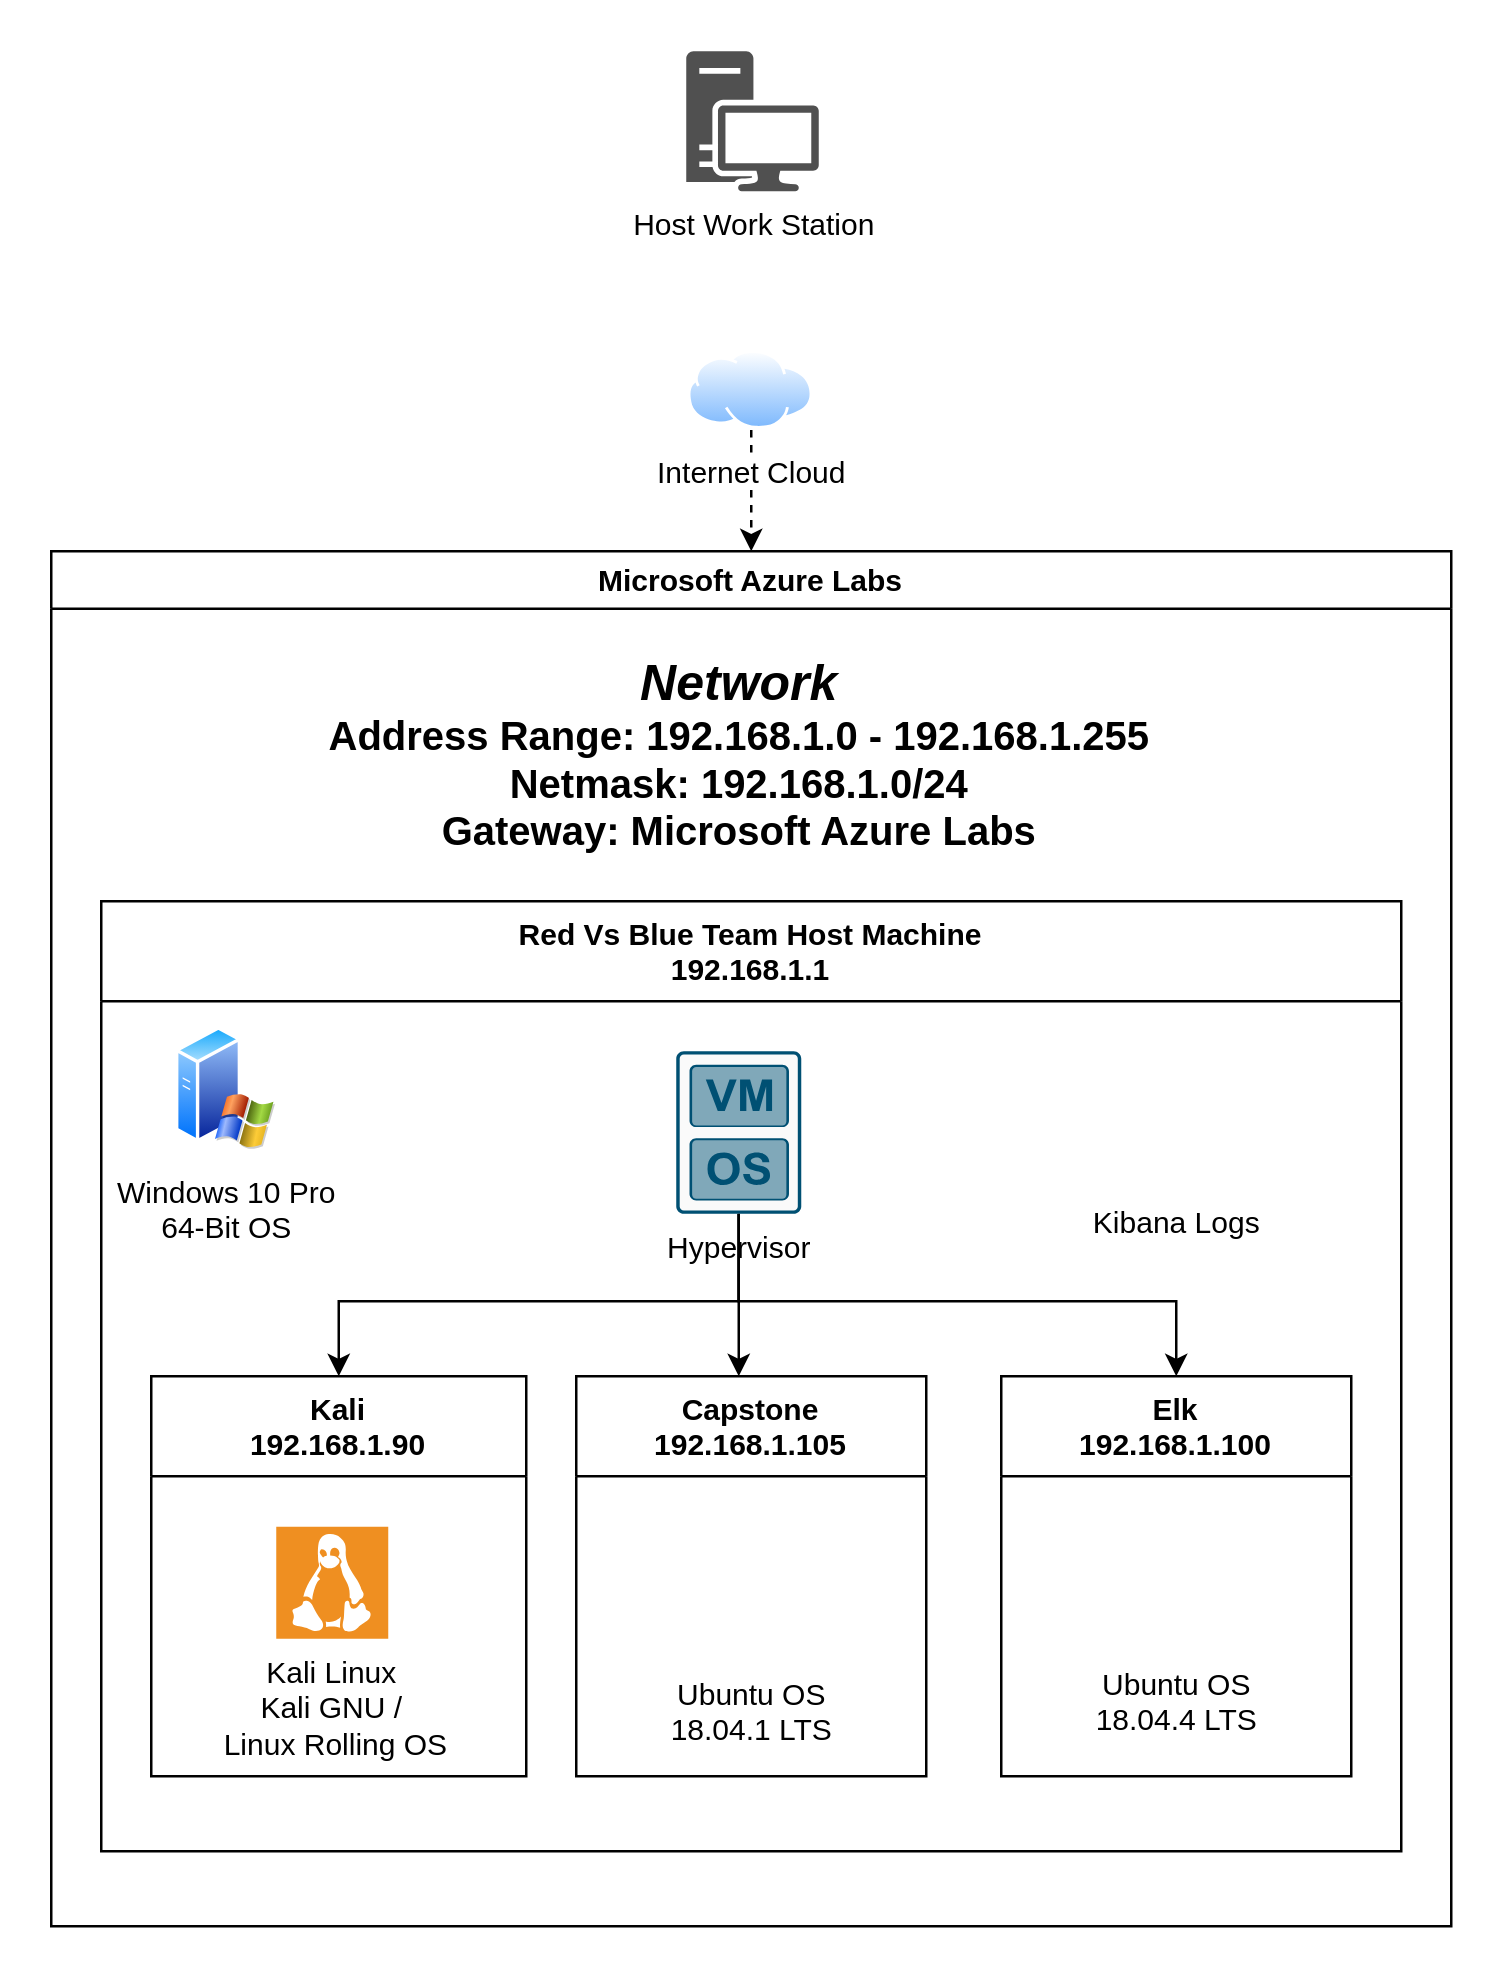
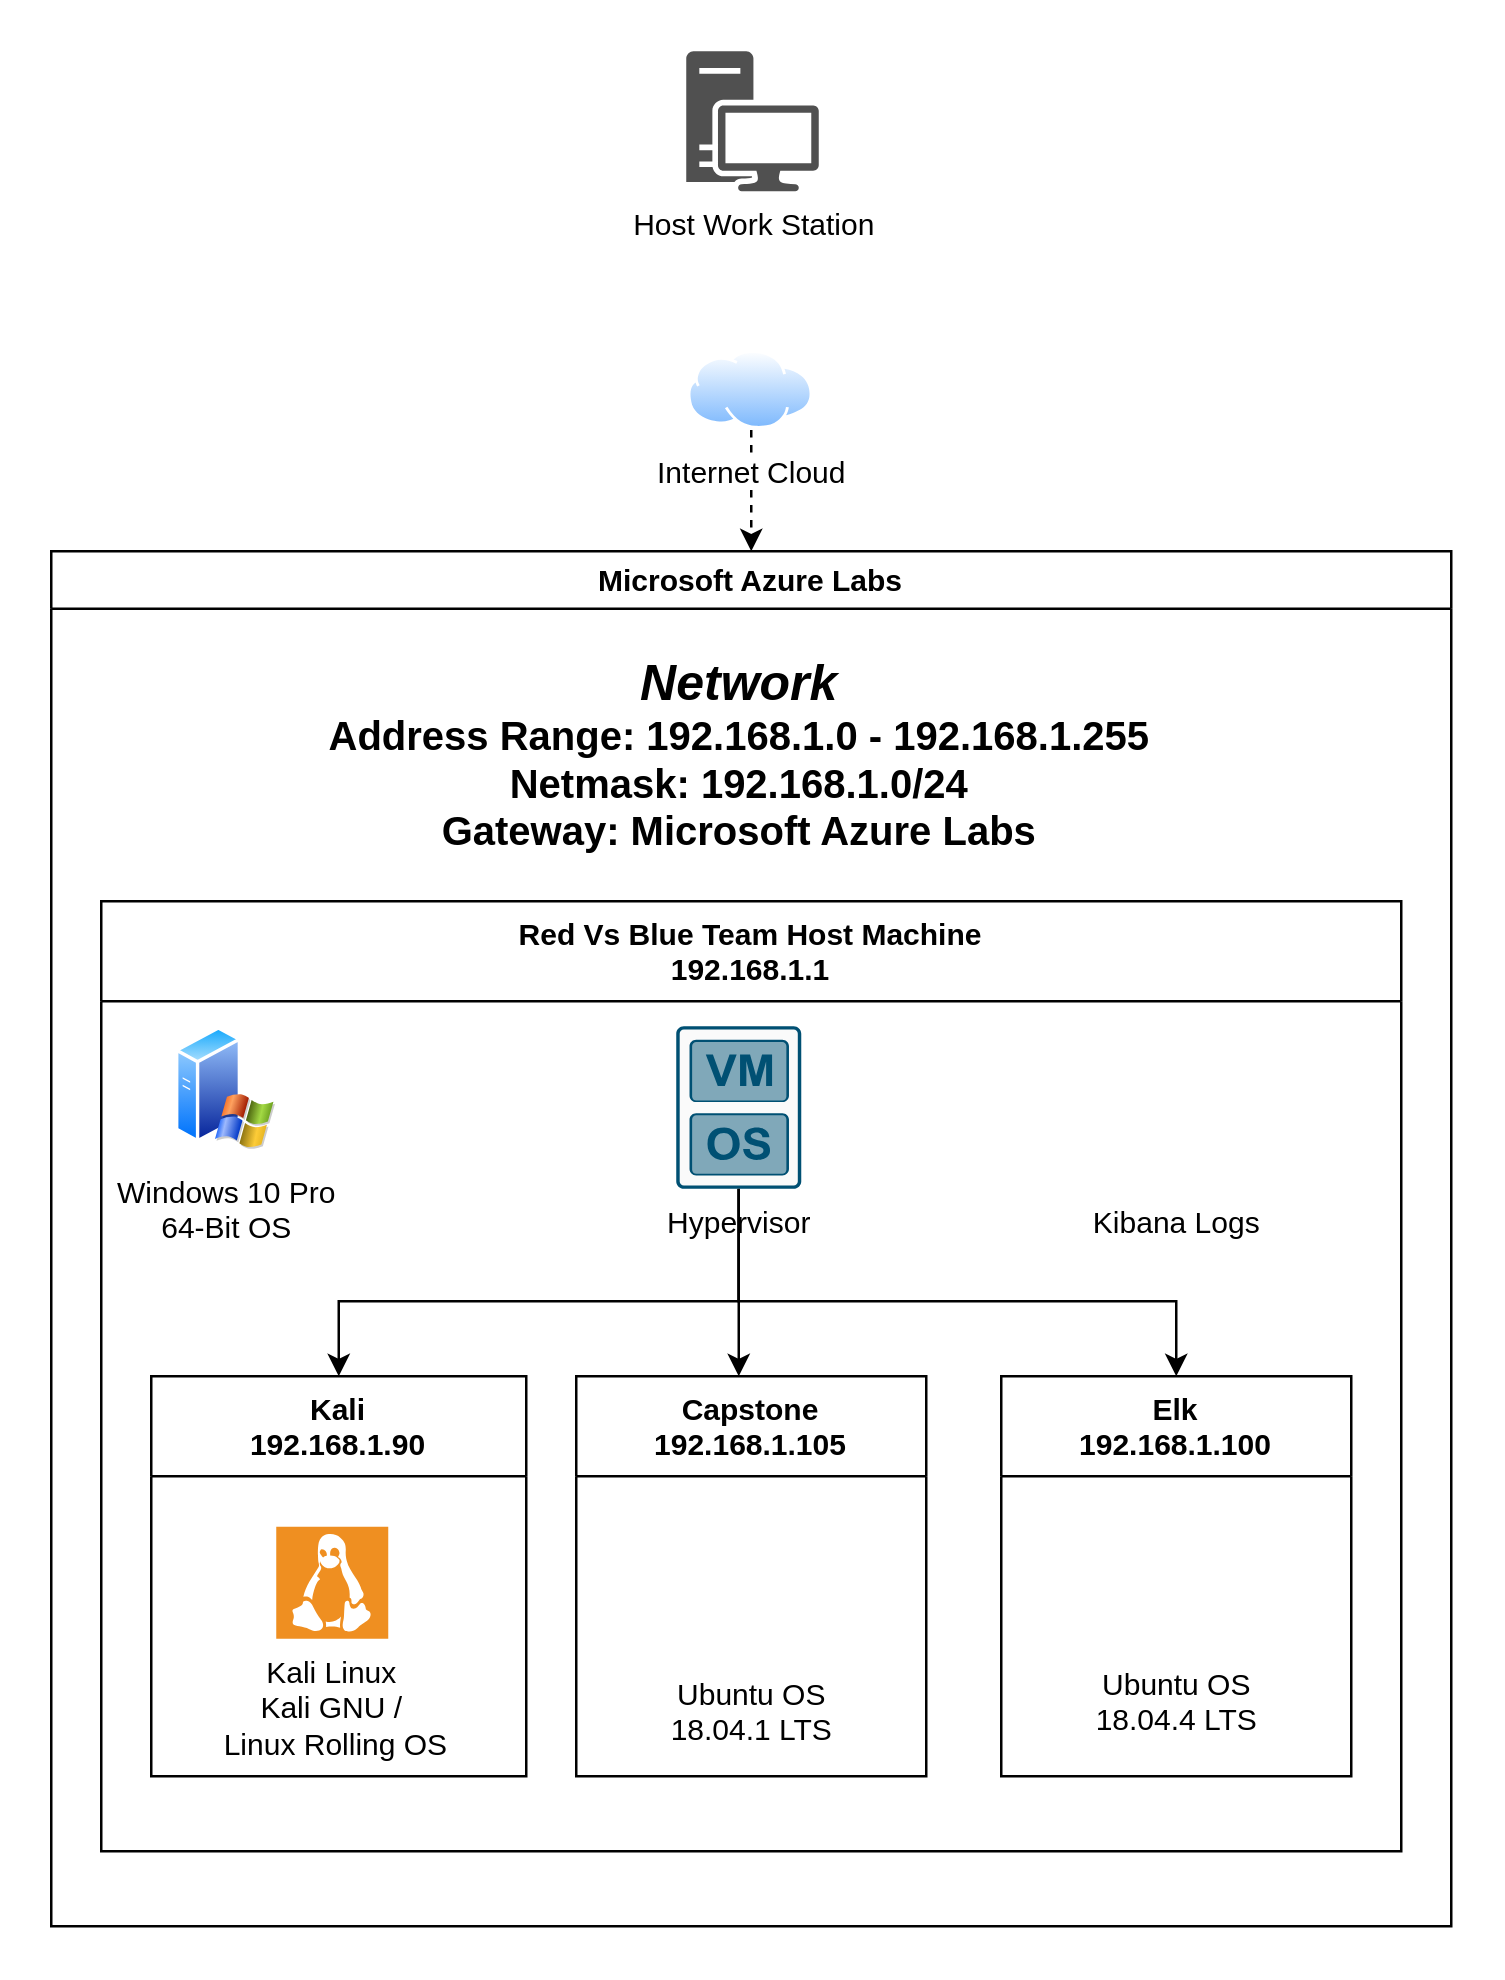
node "Hypervisor": moved (739, 1133) -> (739, 1108)
